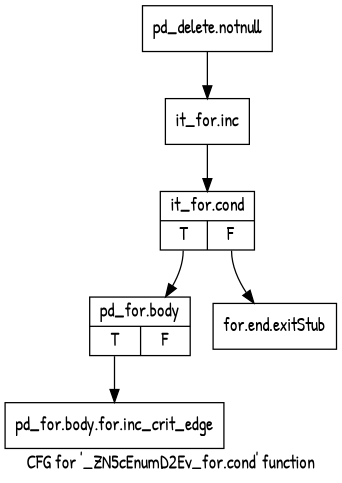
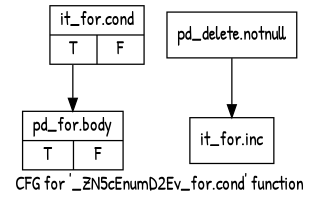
edge "it_for.inc" -> "it_for.cond": removed
node "for.end.exitStub": removed
node "pd_for.body.for.inc_crit_edge": removed
